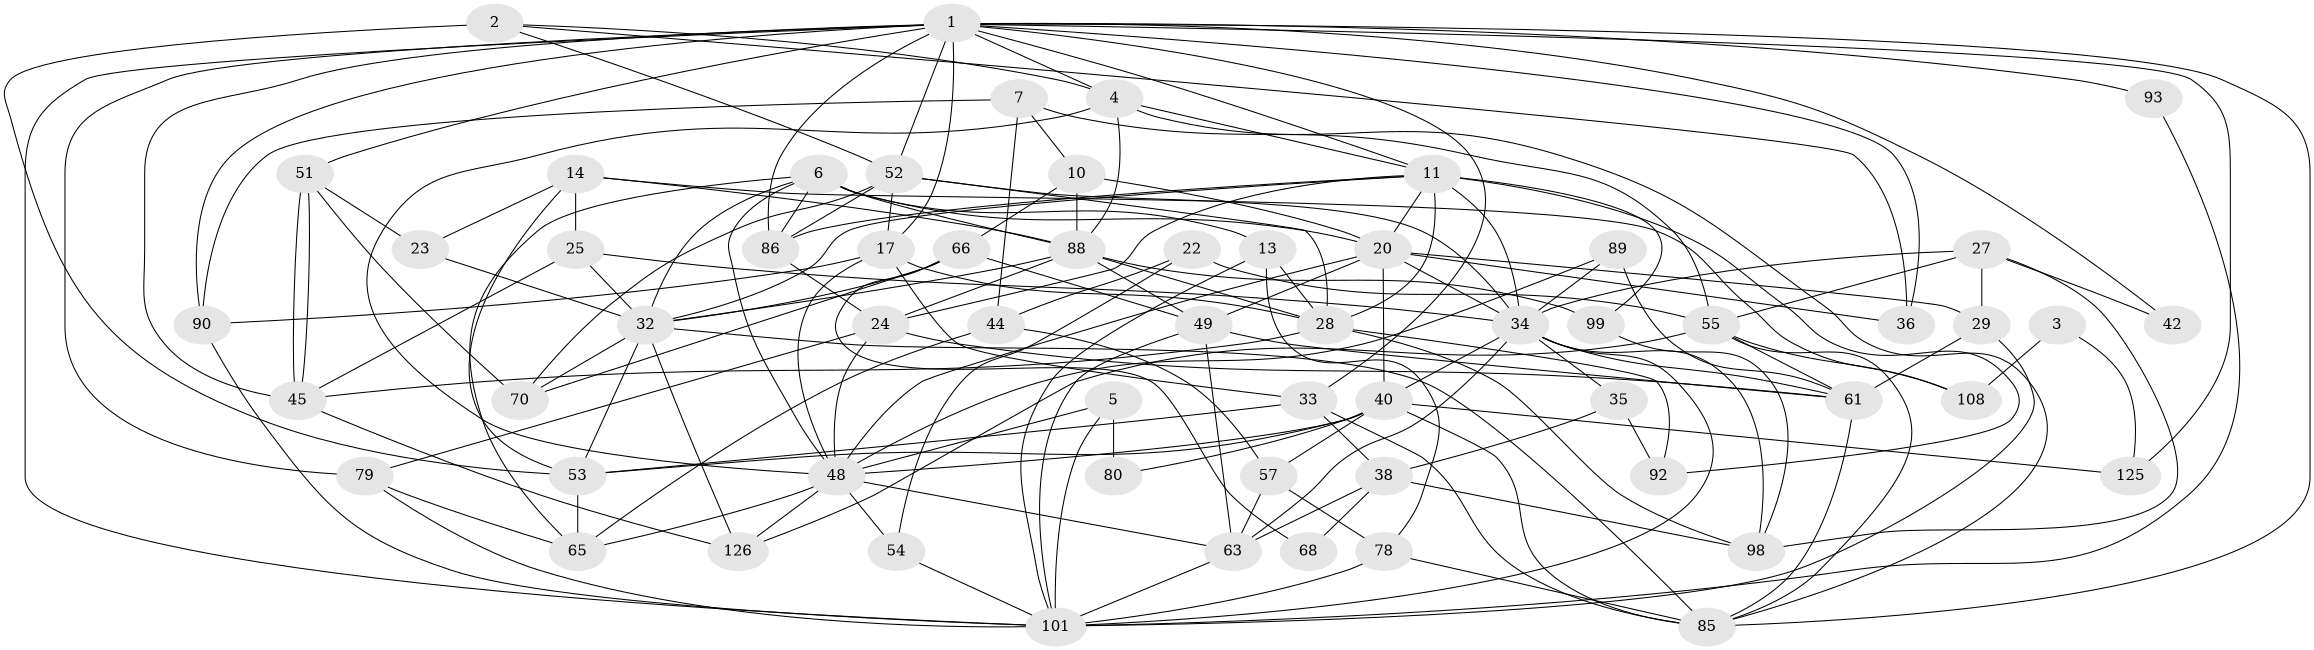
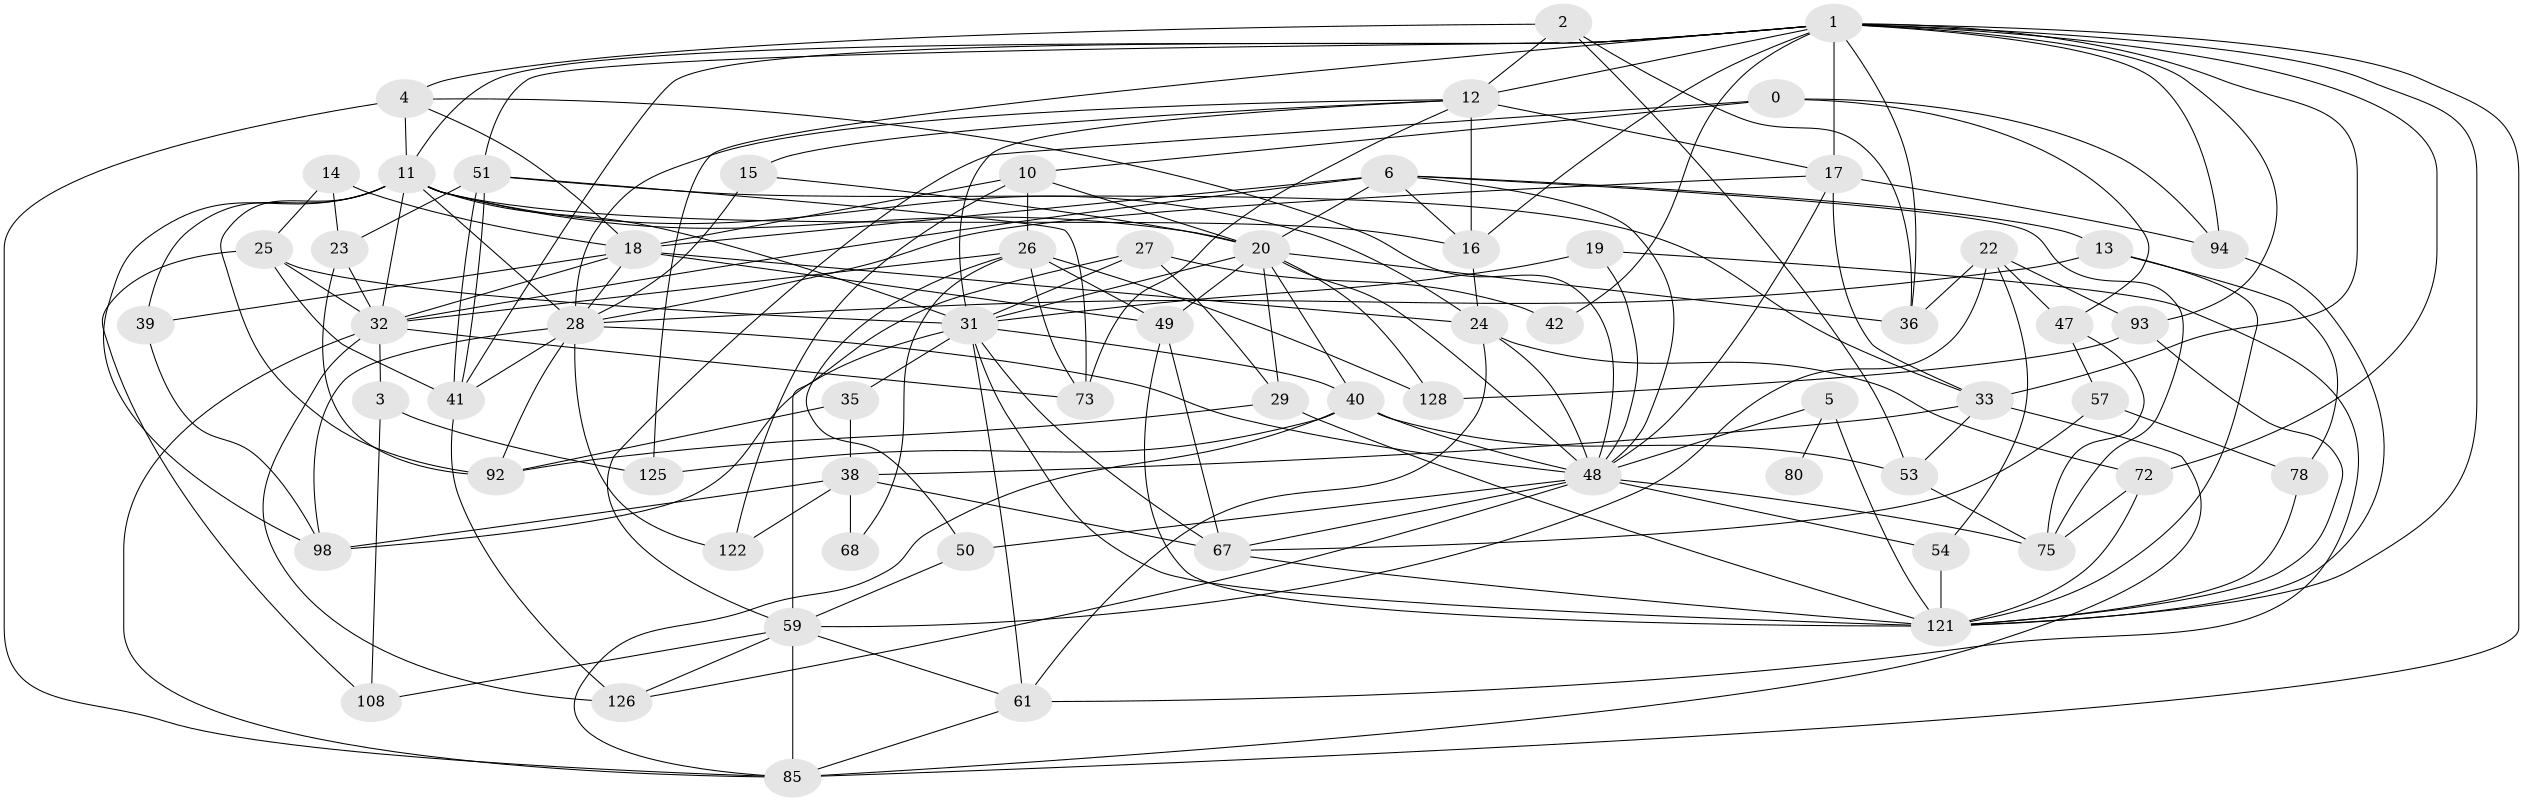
edge "1" -- "4": removed
node "7": label "7" -> "0"
node "15": added
node "52": label "52" -> "12"
edge "51" -- "33": added
edge "14" -- "108": now "25" -- "108"
node "86": label "86" -> "16"
node "66": label "66" -> "26"
node "88": label "88" -> "18"
node "89": label "89" -> "19"
edge "22" -- "93": added
edge "22" -- "36": added
node "90": label "90" -> "94"
node "44": label "44" -> "47"
node "34": label "34" -> "31"
node "99": label "99" -> "39"
node "55": label "55" -> "59"
edge "14" -- "53": removed
edge "29" -- "61": now "29" -- "92"
edge "49" -- "61": removed
edge "28" -- "48": added
edge "32" -- "53": now "32" -- "3"
node "45": label "45" -> "41"
node "70": label "70" -> "73"
node "128": added
edge "23" -- "92": added
edge "40" -- "57": removed
edge "40" -- "80": removed
node "79": label "79" -> "72"
edge "27" -- "98": now "11" -- "98"
node "65": label "65" -> "75"
node "122": added
node "50": added
node "63": label "63" -> "67"
edge "78" -- "85": removed
node "101": label "101" -> "121"
